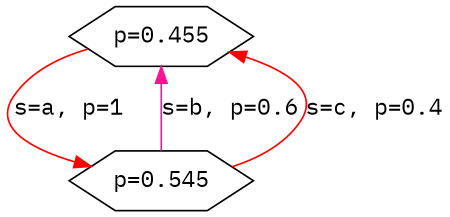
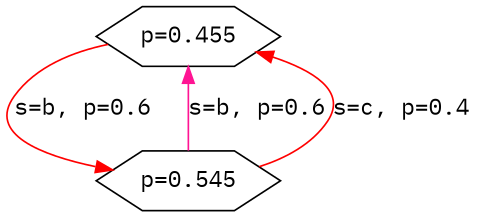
edge "p=0.455" -> "p=0.545": label "s=a, p=1" -> "s=b, p=0.6"
